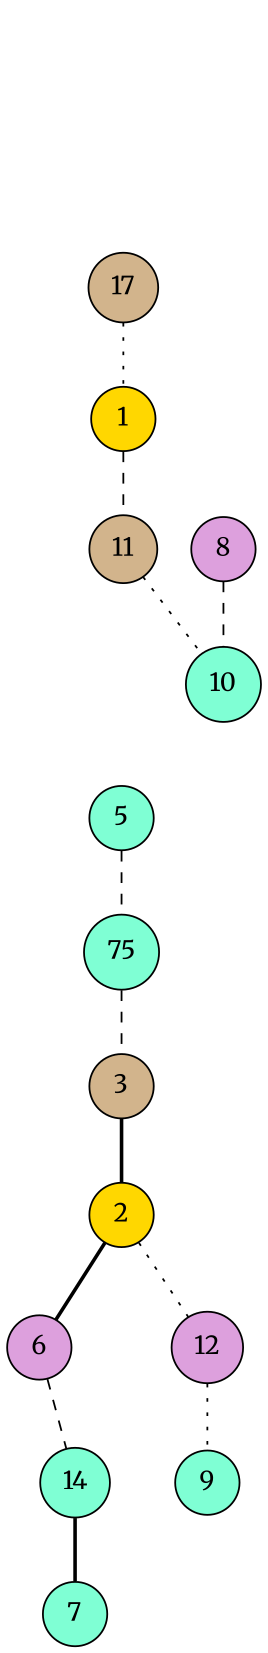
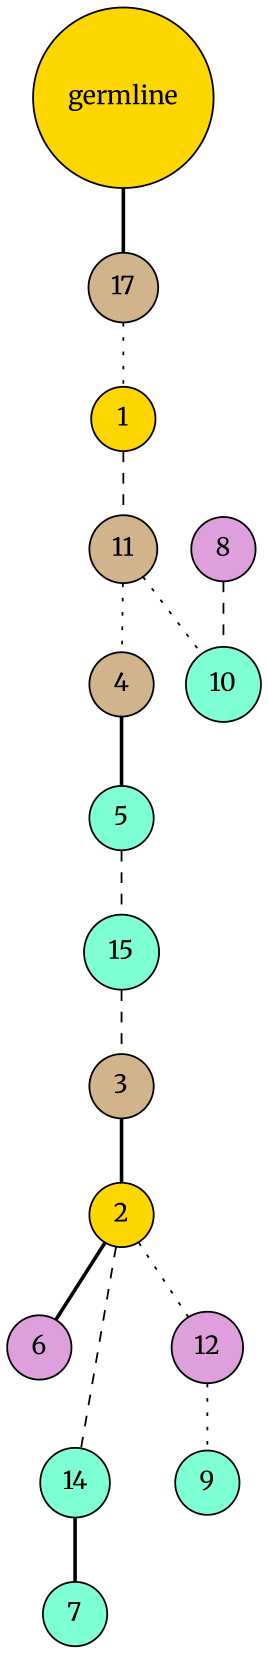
node "germline": added
node "4": added
node "75": label "75" -> "15"
edge "6" -- "14": now "2" -- "14"
